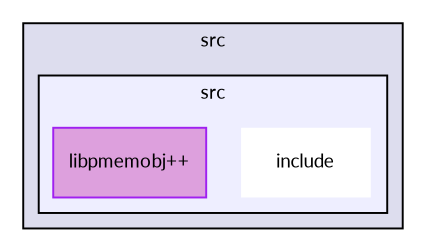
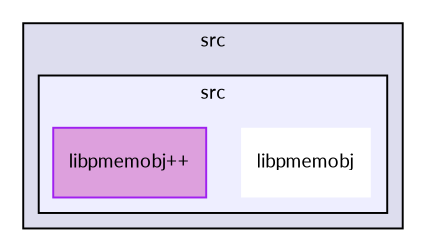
node "include": label "include" -> "libpmemobj"
